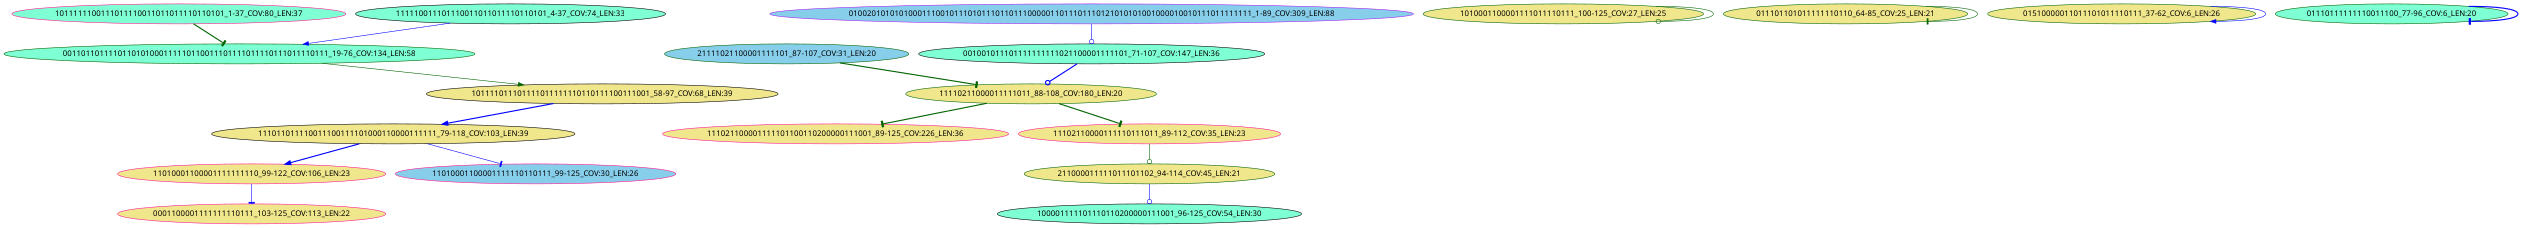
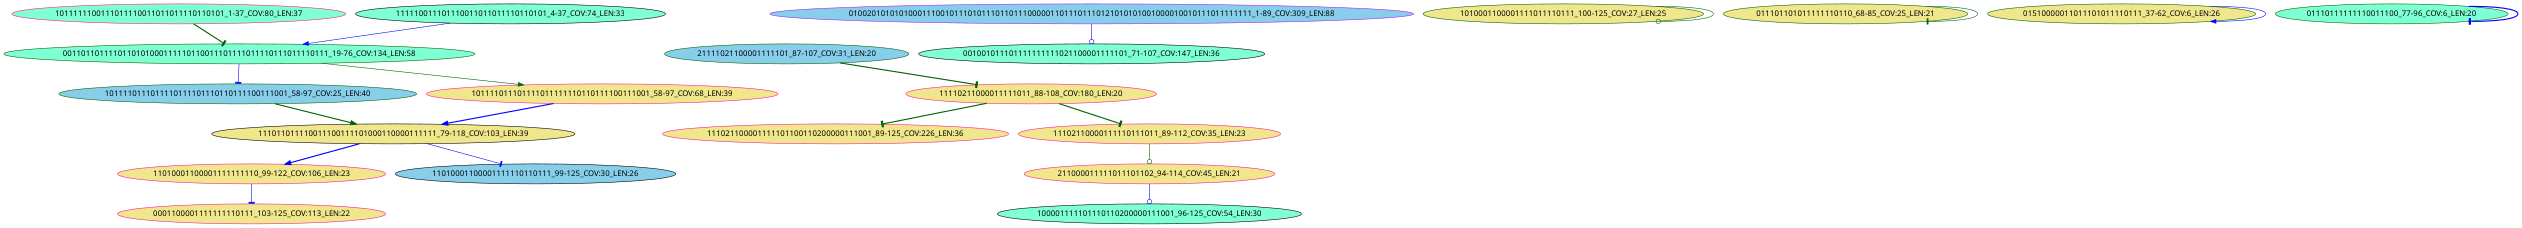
node "011101101011111110110_64-85_COV:25_LEN:21": label "011101101011111110110_64-85_COV:25_LEN:21" -> "011101101011111110110_68-85_COV:25_LEN:21"
edge "001001011101111111111021100001111101_71-107_COV:147_LEN:36" -> "11110211000011111011_88-108_COV:180_LEN:20": removed
node "1011110111011110111101110110111100111001_58-97_COV:25_LEN:40": added
node "101111011101111011111110110111100111001_58-97_COV:68_LEN:39": color black -> deeppink
node "11110211000011111011_88-108_COV:180_LEN:20": color darkgreen -> deeppink
node "11010001100001111110110111_99-125_COV:30_LEN:26": color deeppink -> black
node "211000011111011101102_94-114_COV:45_LEN:21": color darkgreen -> deeppink
